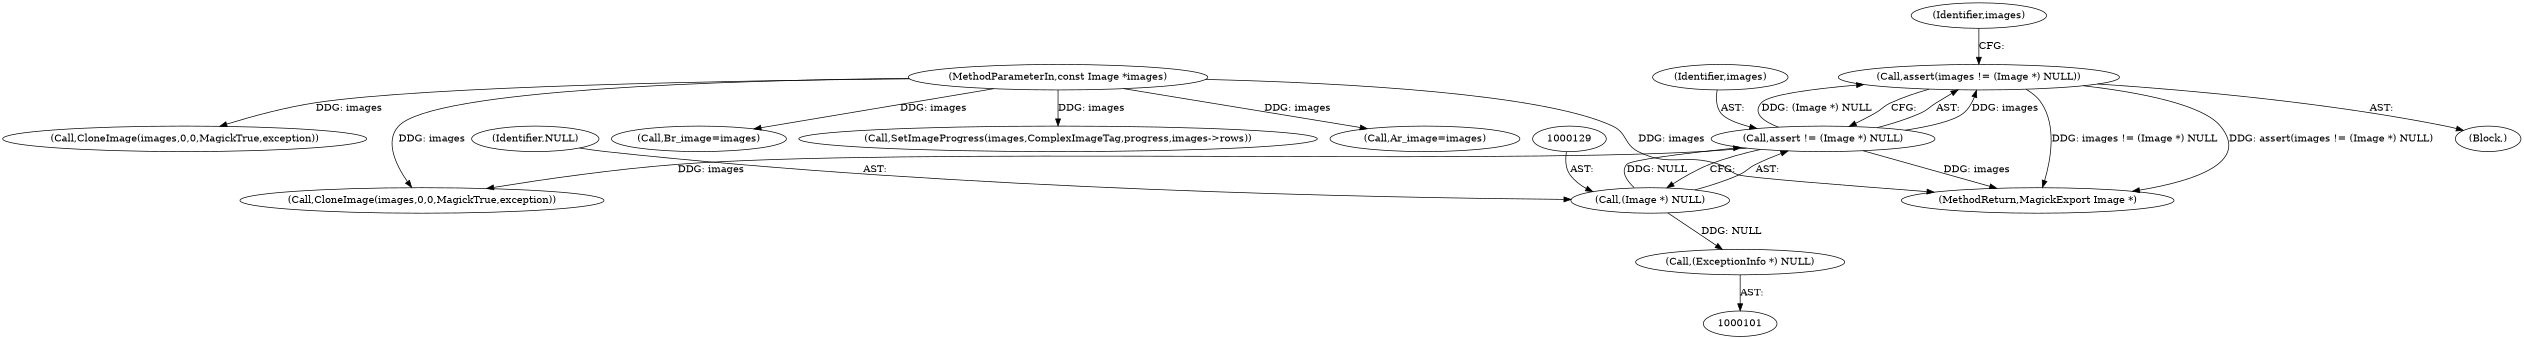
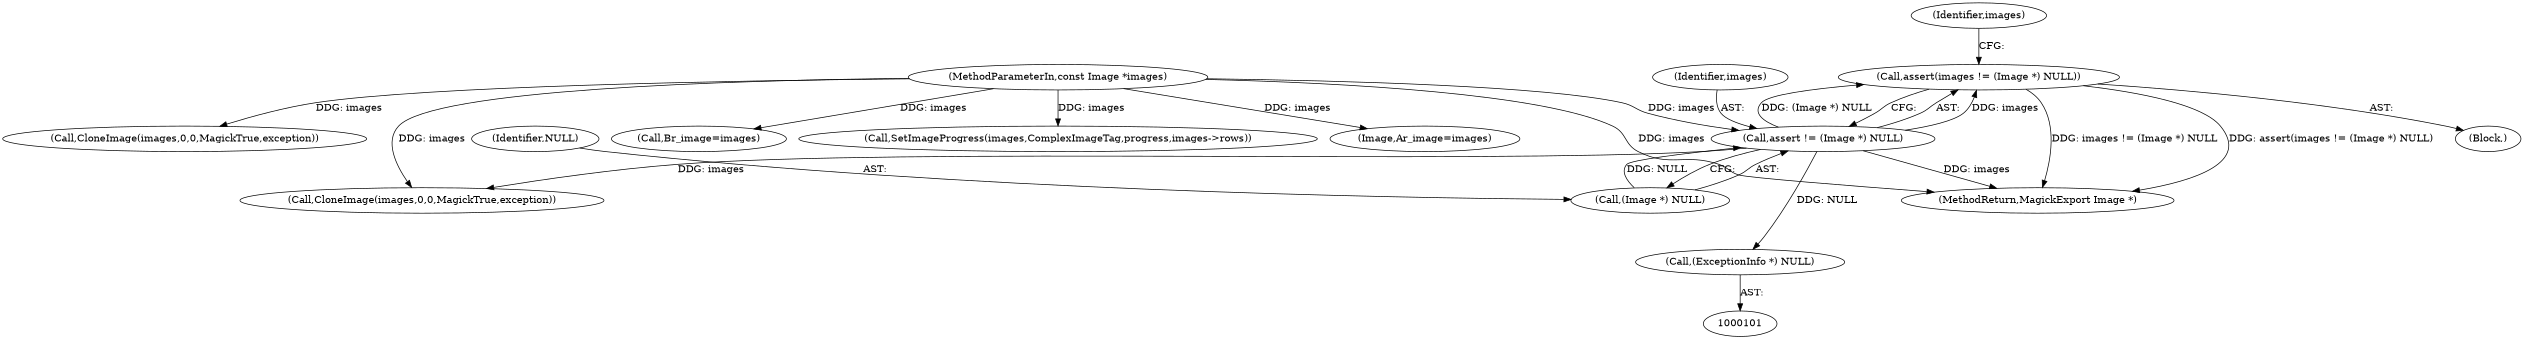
edge "(MethodParameterIn,const Image *images)" -> "(Call,assert != (Image *) NULL)": added, label "DDG: images"
node "(Call,Ar_image=images)": label "(Call,Ar_image=images)" -> "(Image,Ar_image=images)"
node "1000129": removed
edge "(Call,(Image *) NULL)" -> "(Call,(ExceptionInfo *) NULL)": now "(Call,assert != (Image *) NULL)" -> "(Call,(ExceptionInfo *) NULL)"
